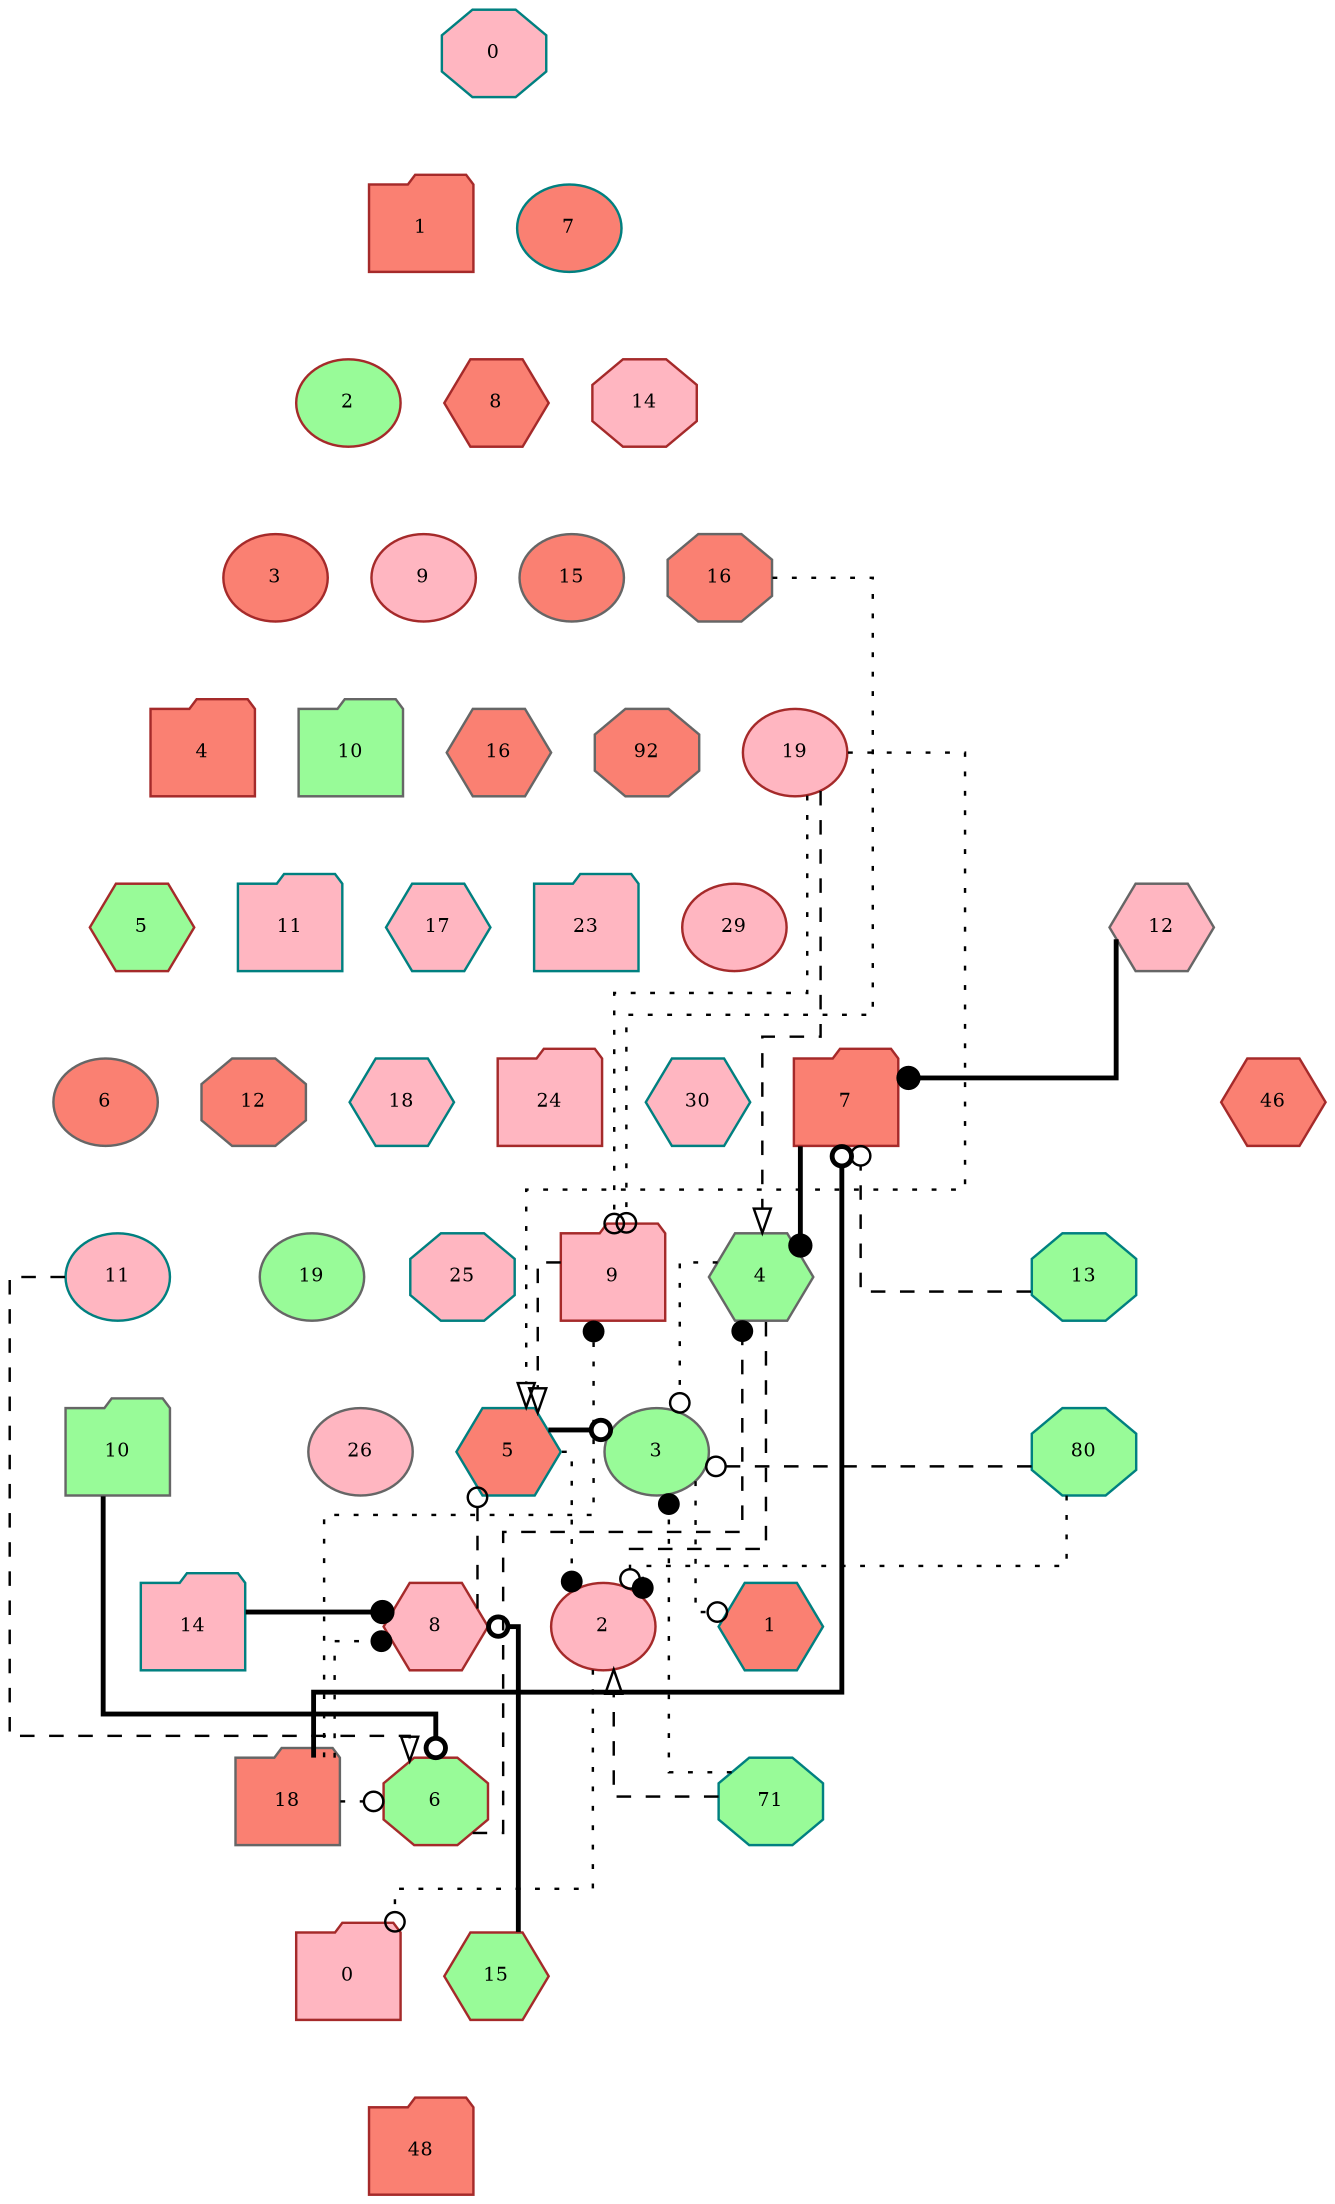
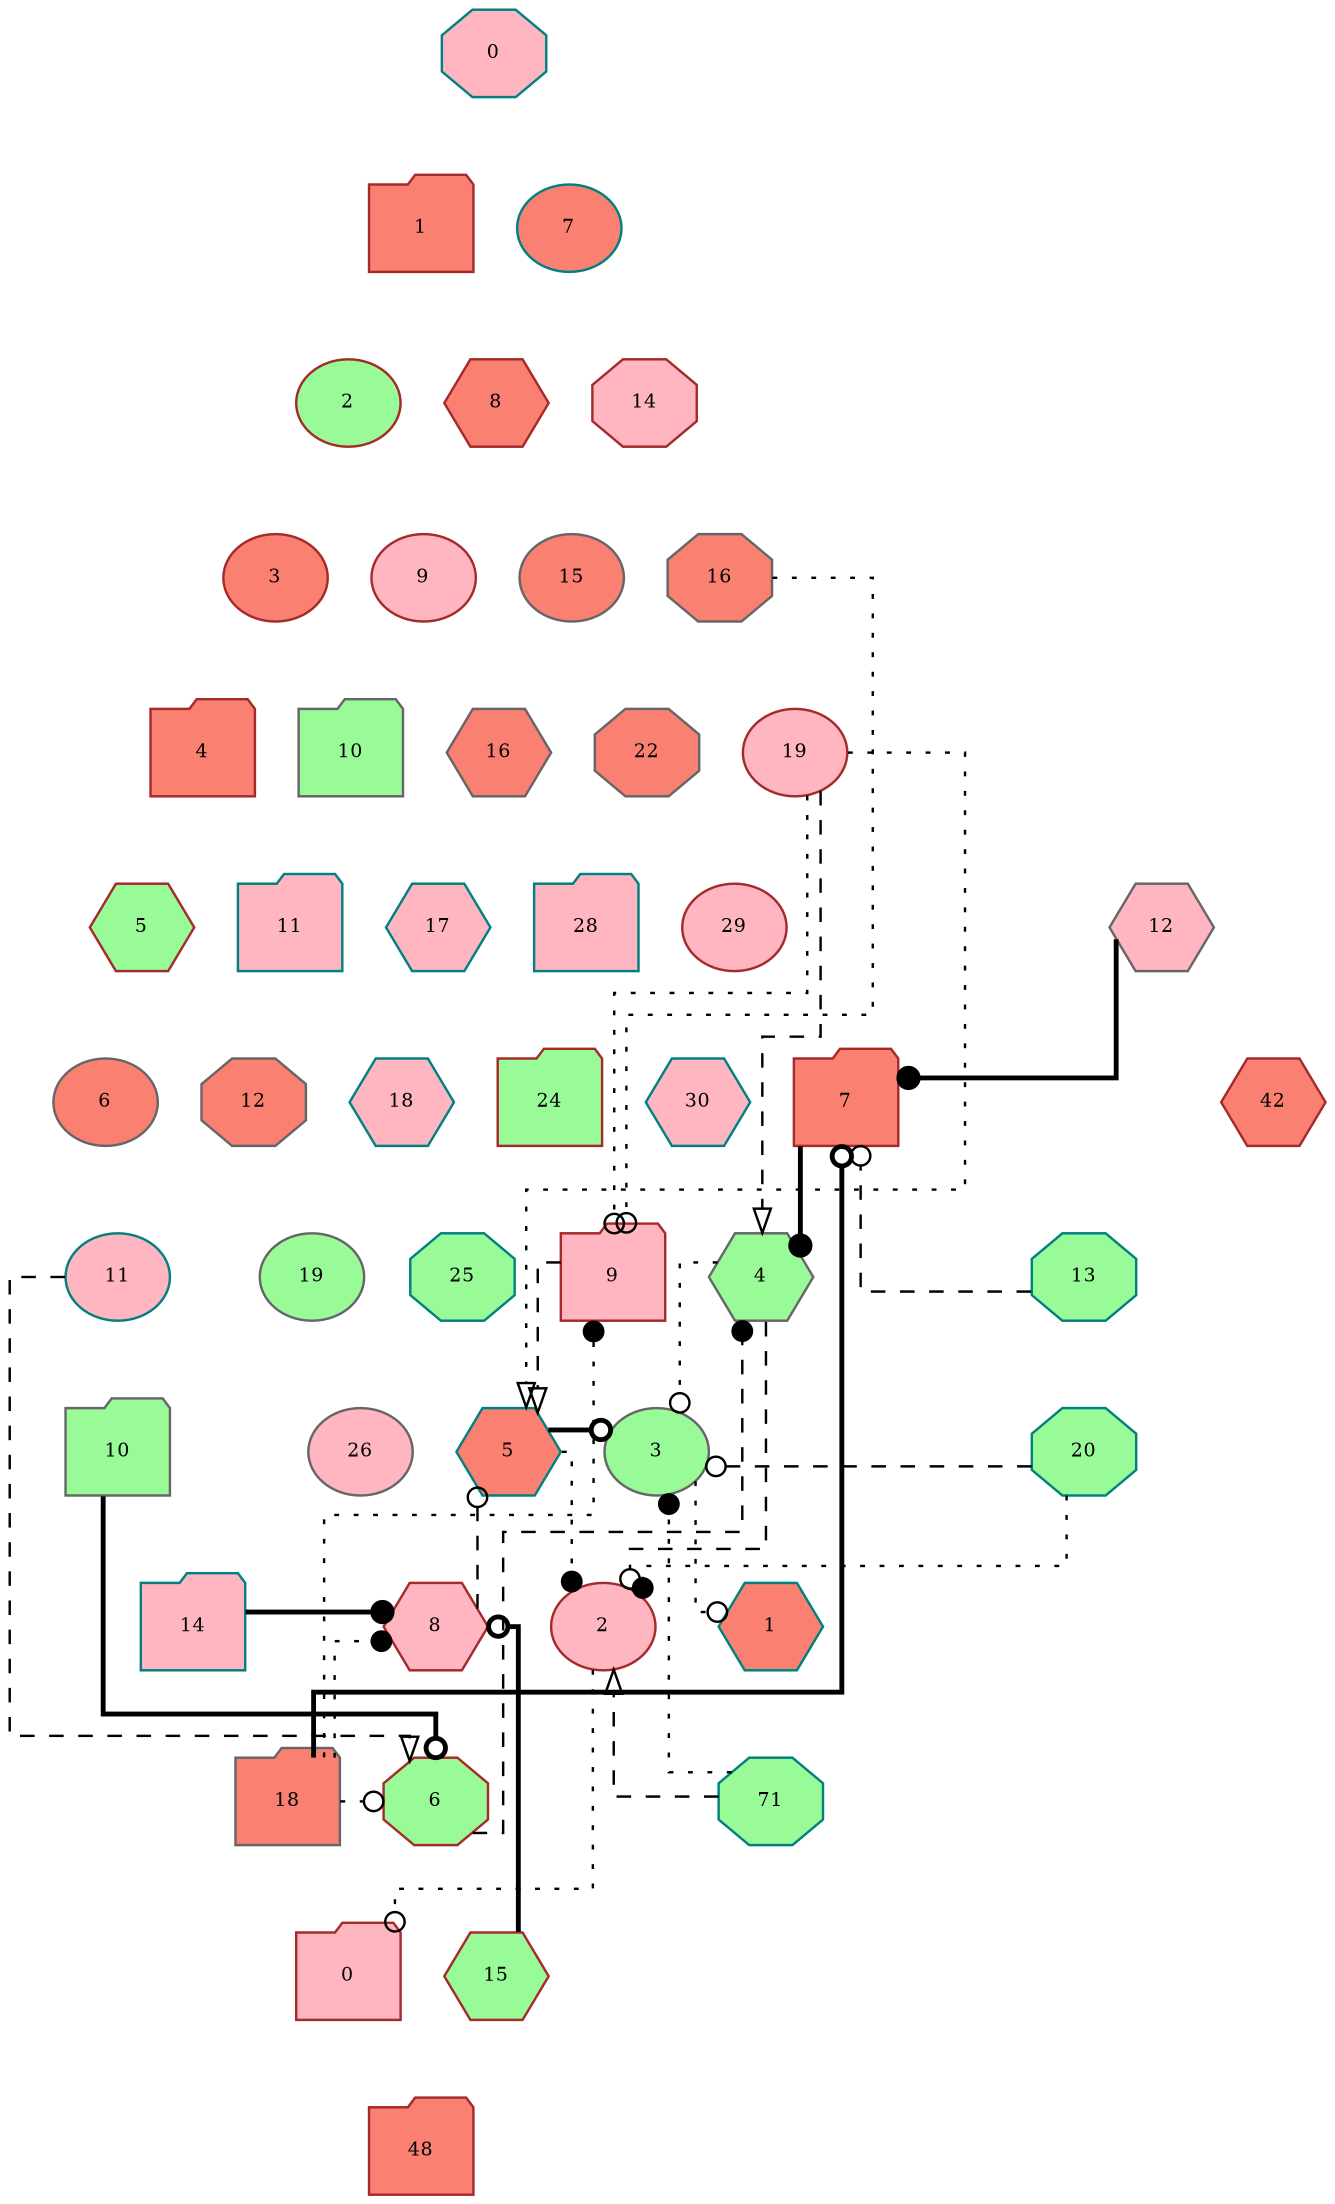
node "92": label "92" -> "22"
node "23": label "23" -> "28"
node "24": fillcolor lightpink -> palegreen
node "46": label "46" -> "42"
node "25": fillcolor lightpink -> palegreen
node "80": label "80" -> "20"
